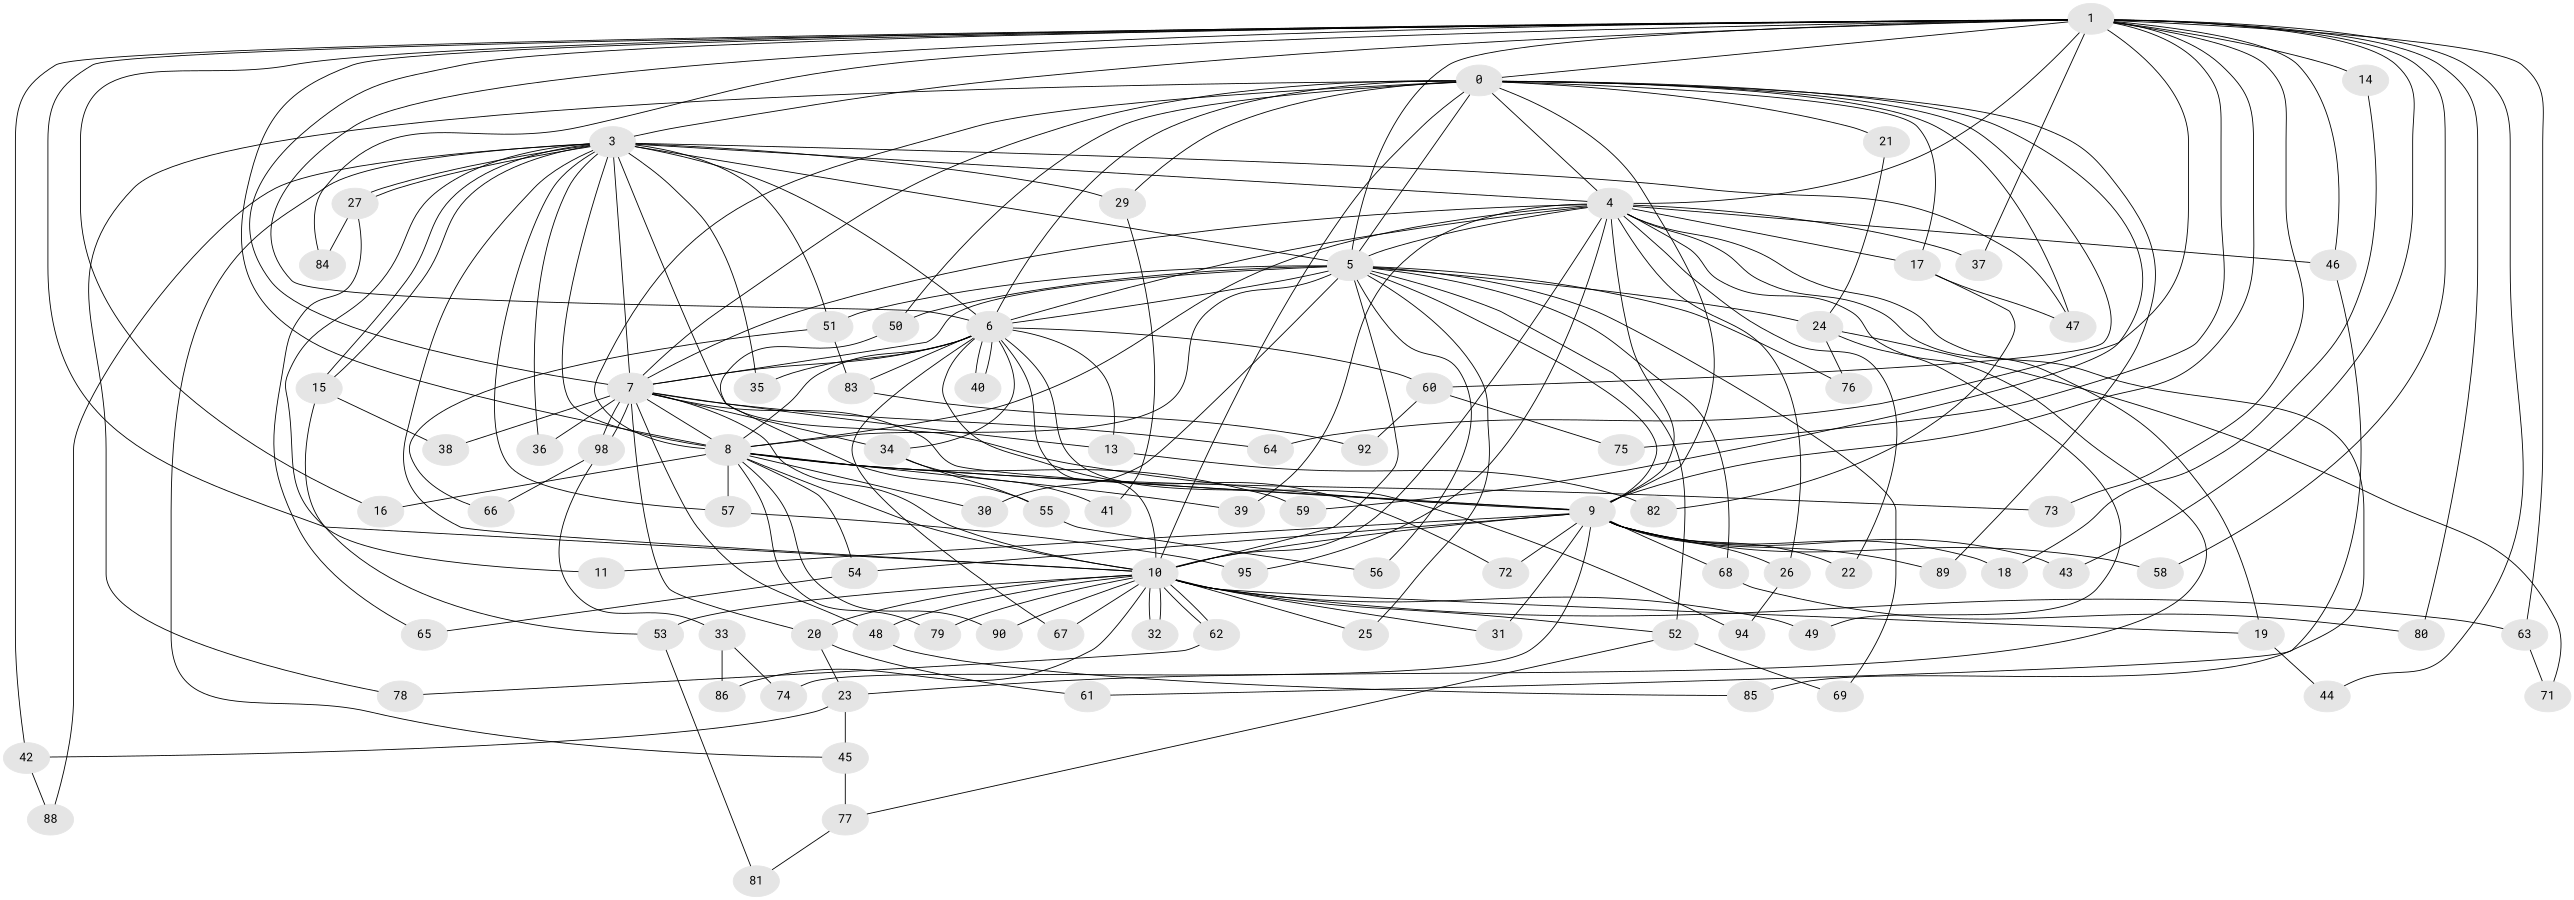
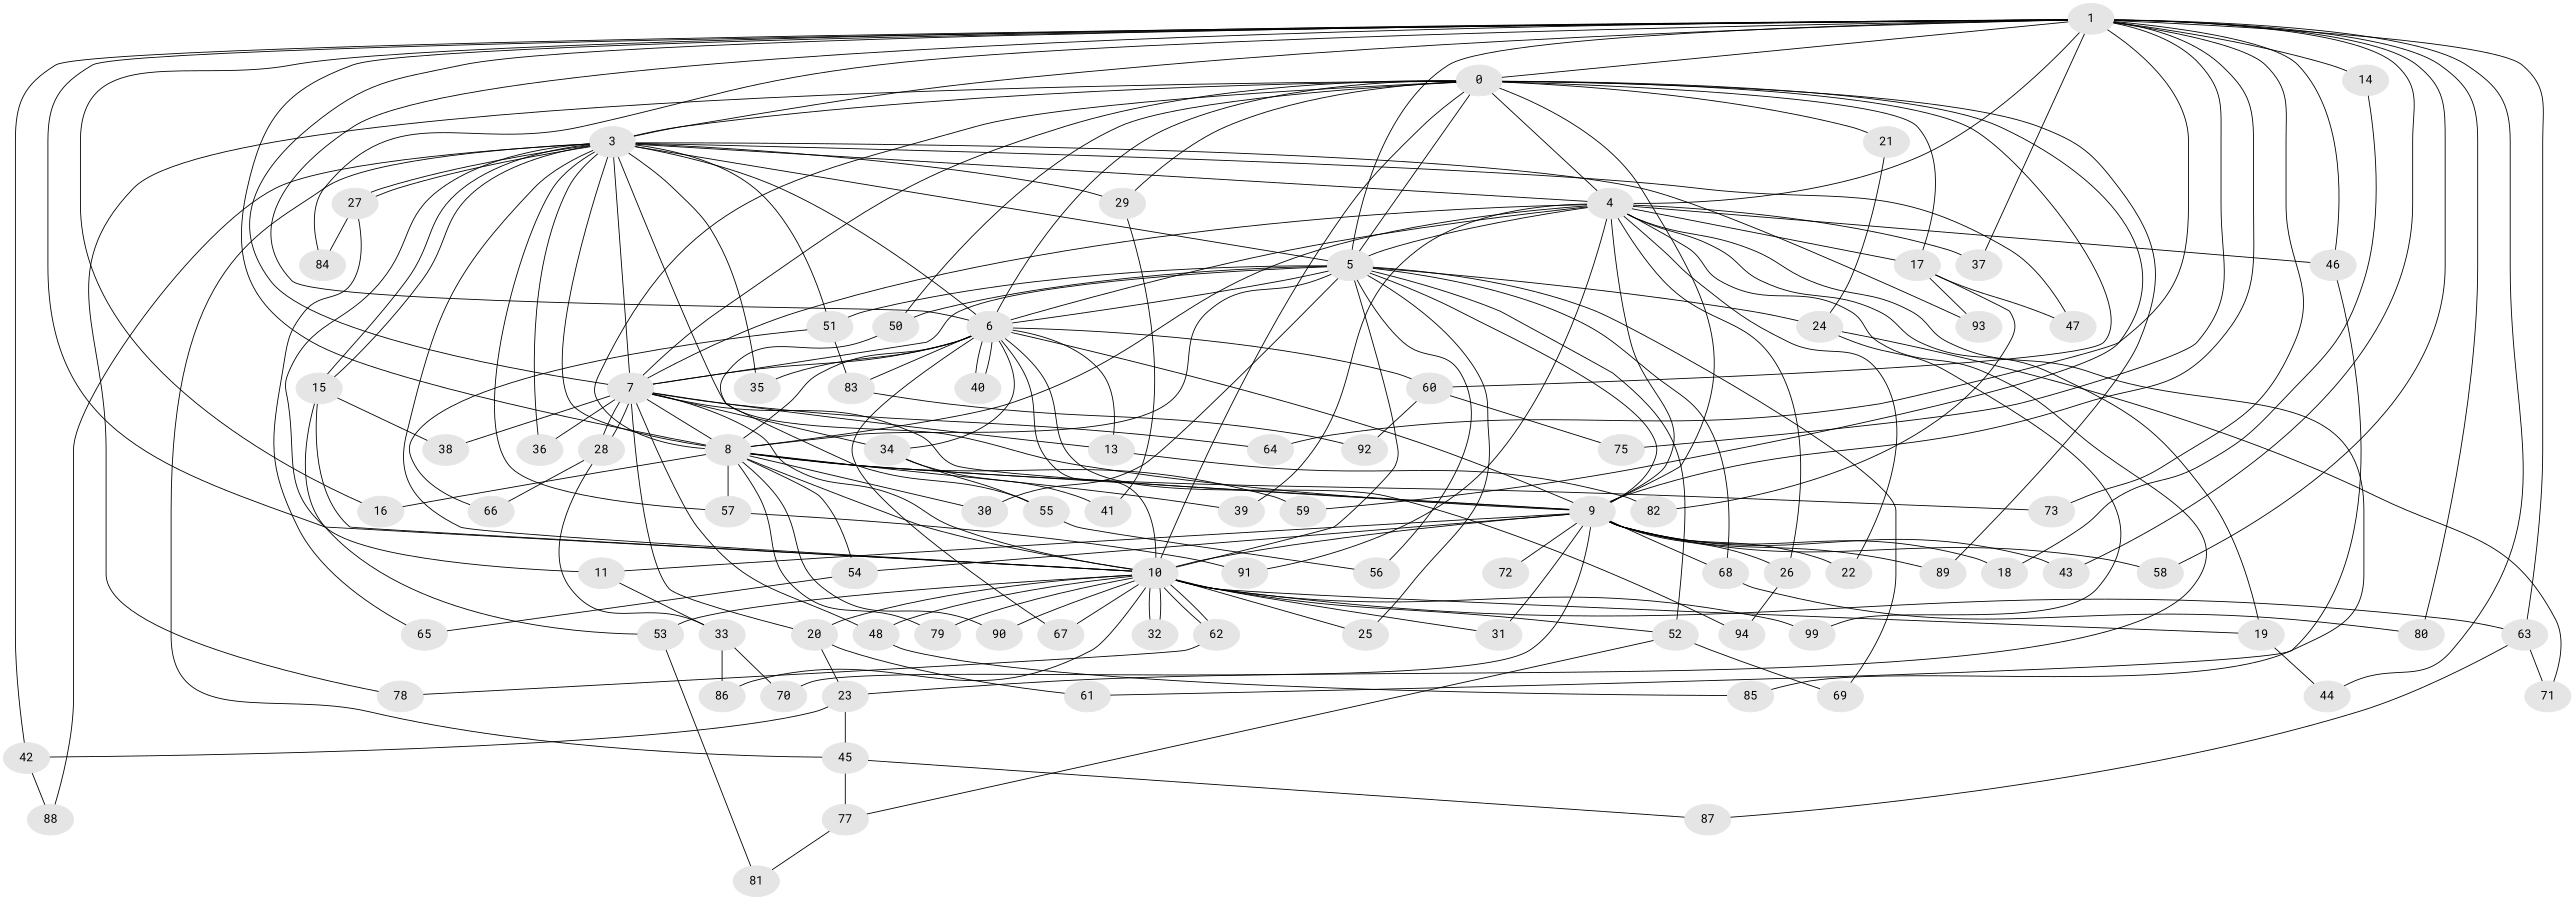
edge "0" -- "47": now "0" -- "3"
node "93": added
node "76": removed
node "98": label "98" -> "28"
edge "4" -- "10": now "15" -- "10"
edge "6" -- "72": now "6" -- "9"
node "95": label "95" -> "91"
edge "11" -- "33": added
node "49": label "49" -> "99"
node "74": label "74" -> "70"
node "87": added
